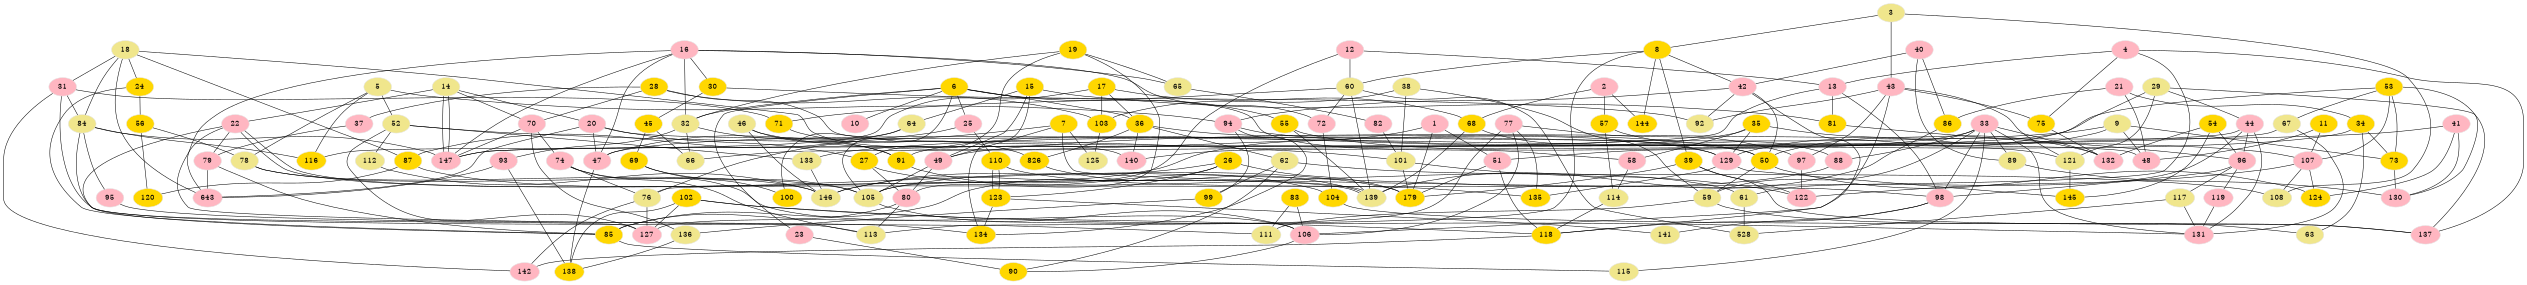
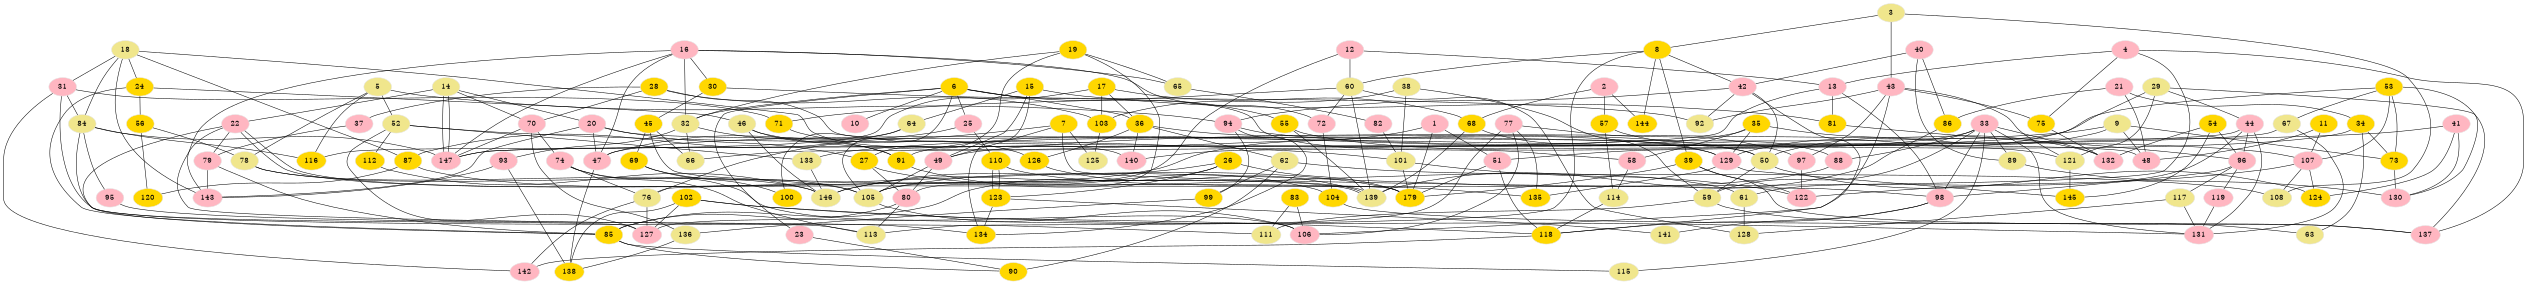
edge "24" -- "46": added
node "112": fillcolor khaki -> gold
node "826": label "826" -> "126"
node "50": fillcolor gold -> khaki
edge "45" -- "179": added
node "643": label "643" -> "143"
node "528": label "528" -> "128"
edge "106" -- "90": now "85" -- "90"
